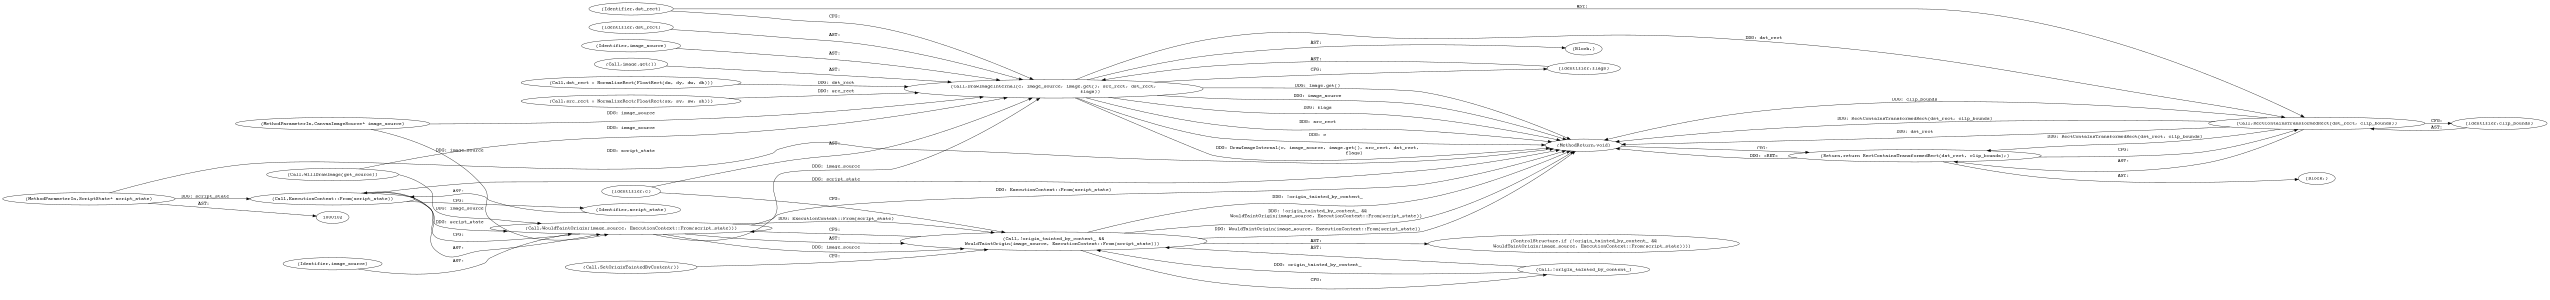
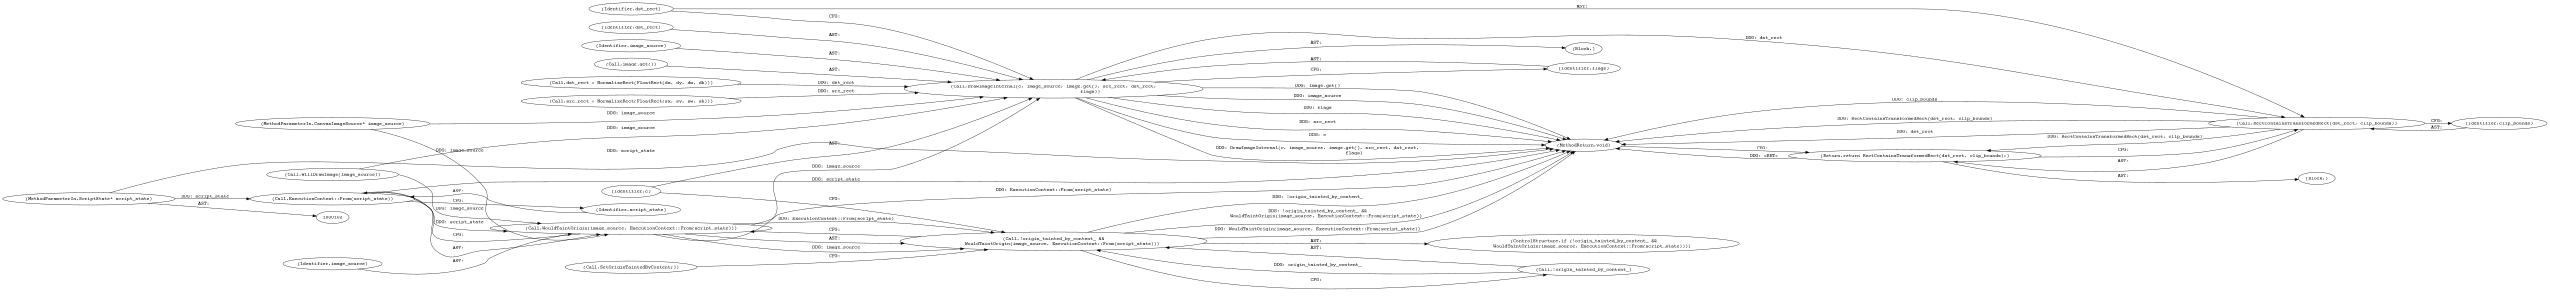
node "(Call,WillDrawImage(get_source))": label "(Call,WillDrawImage(get_source))" -> "(Call,WillDrawImage(image_source))"
